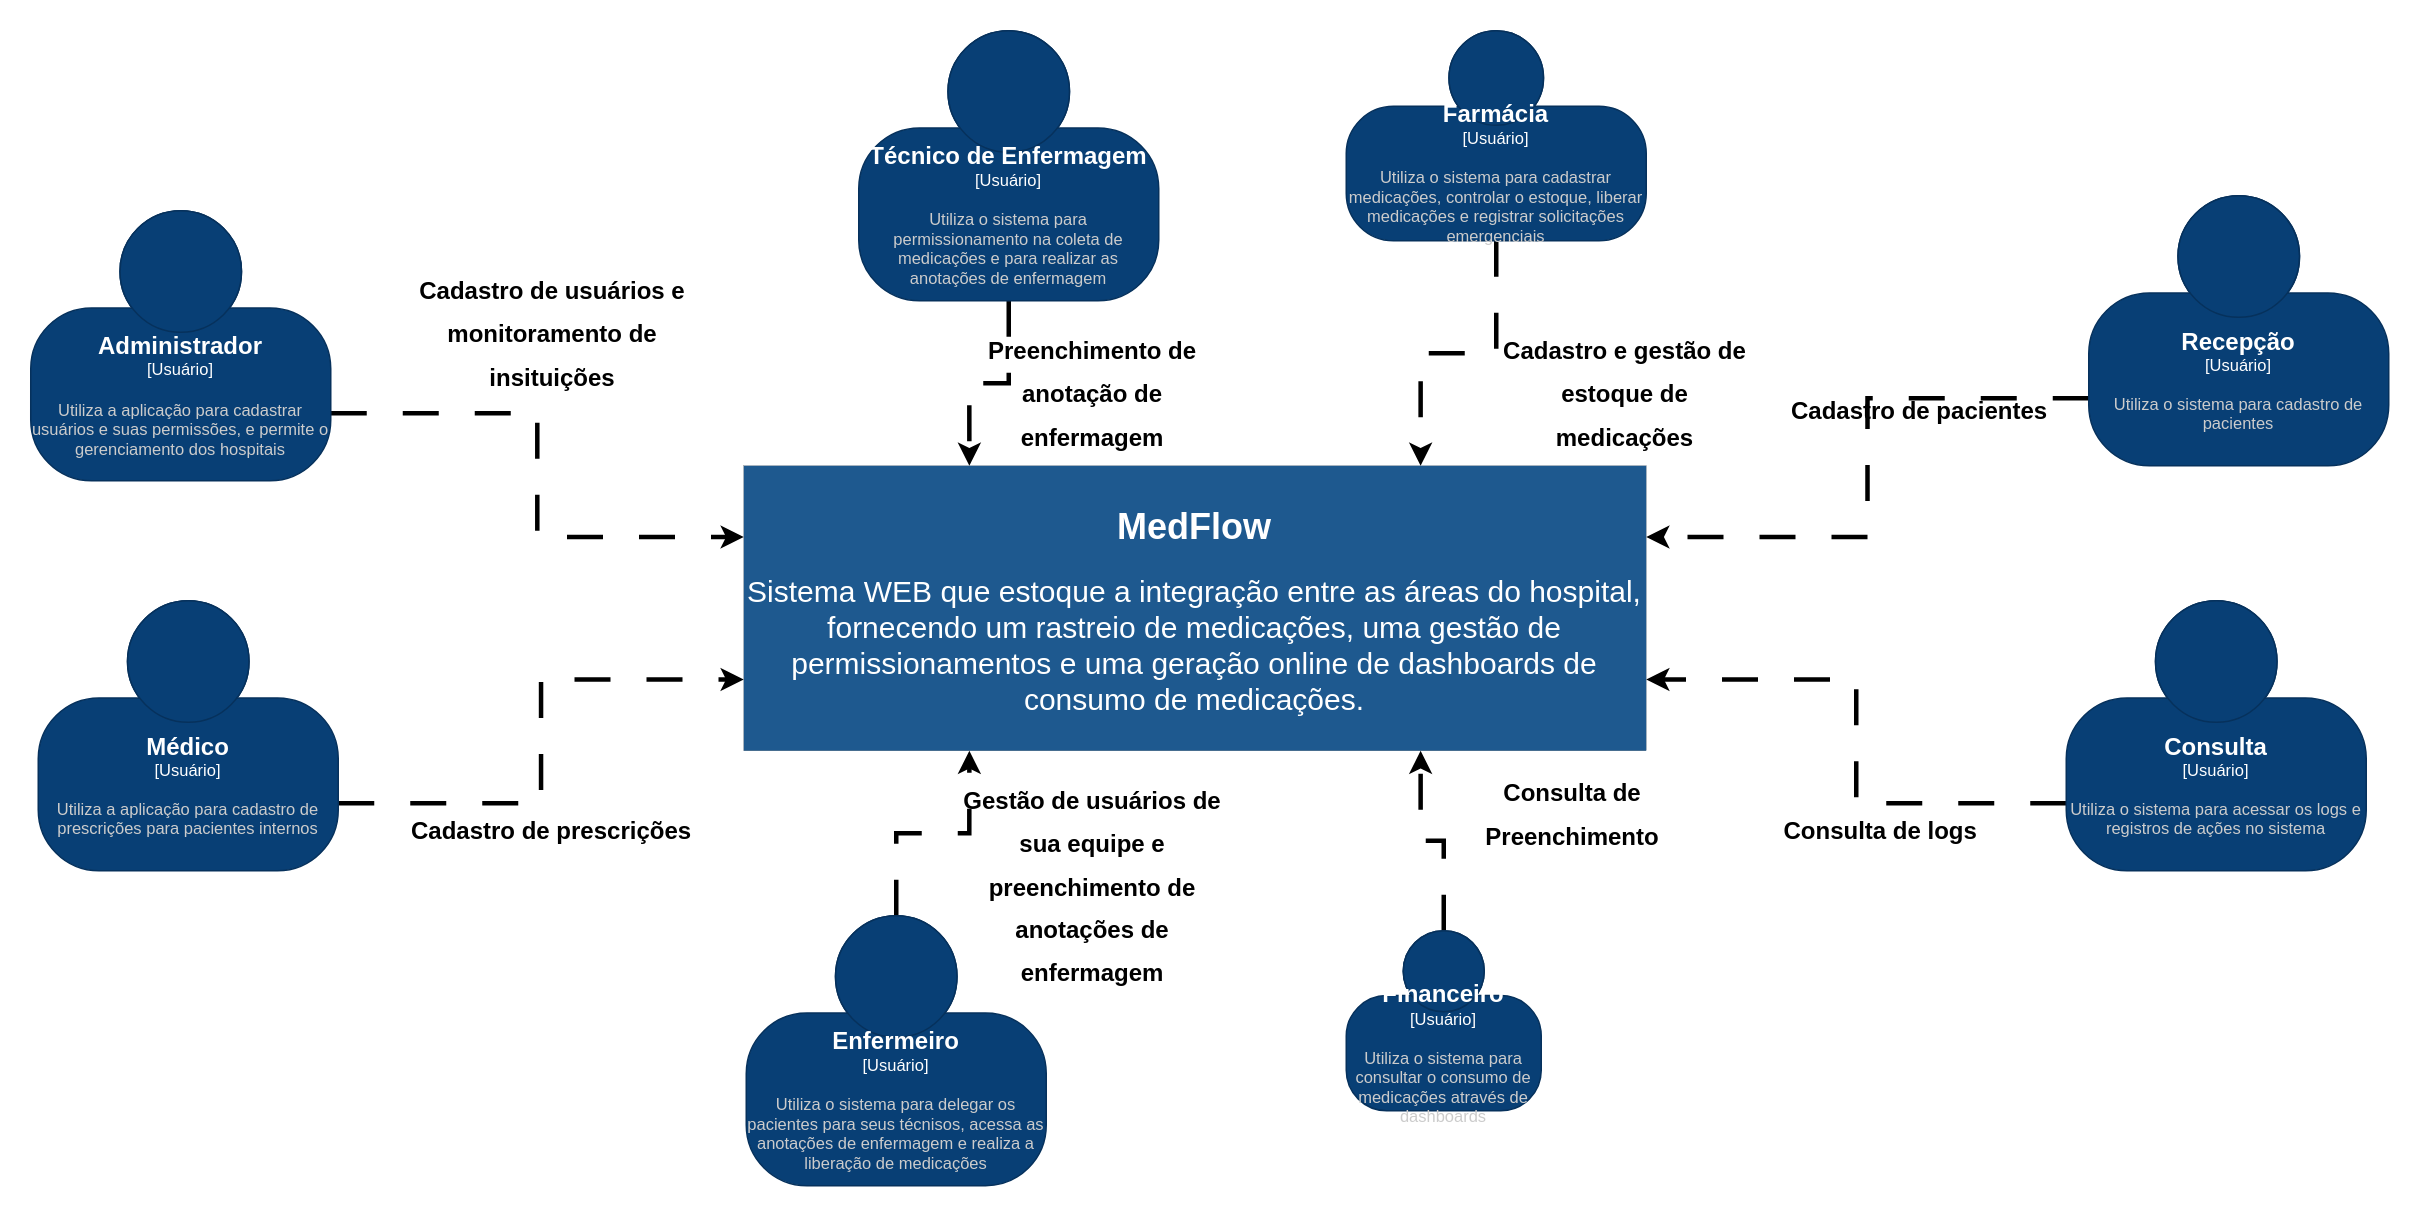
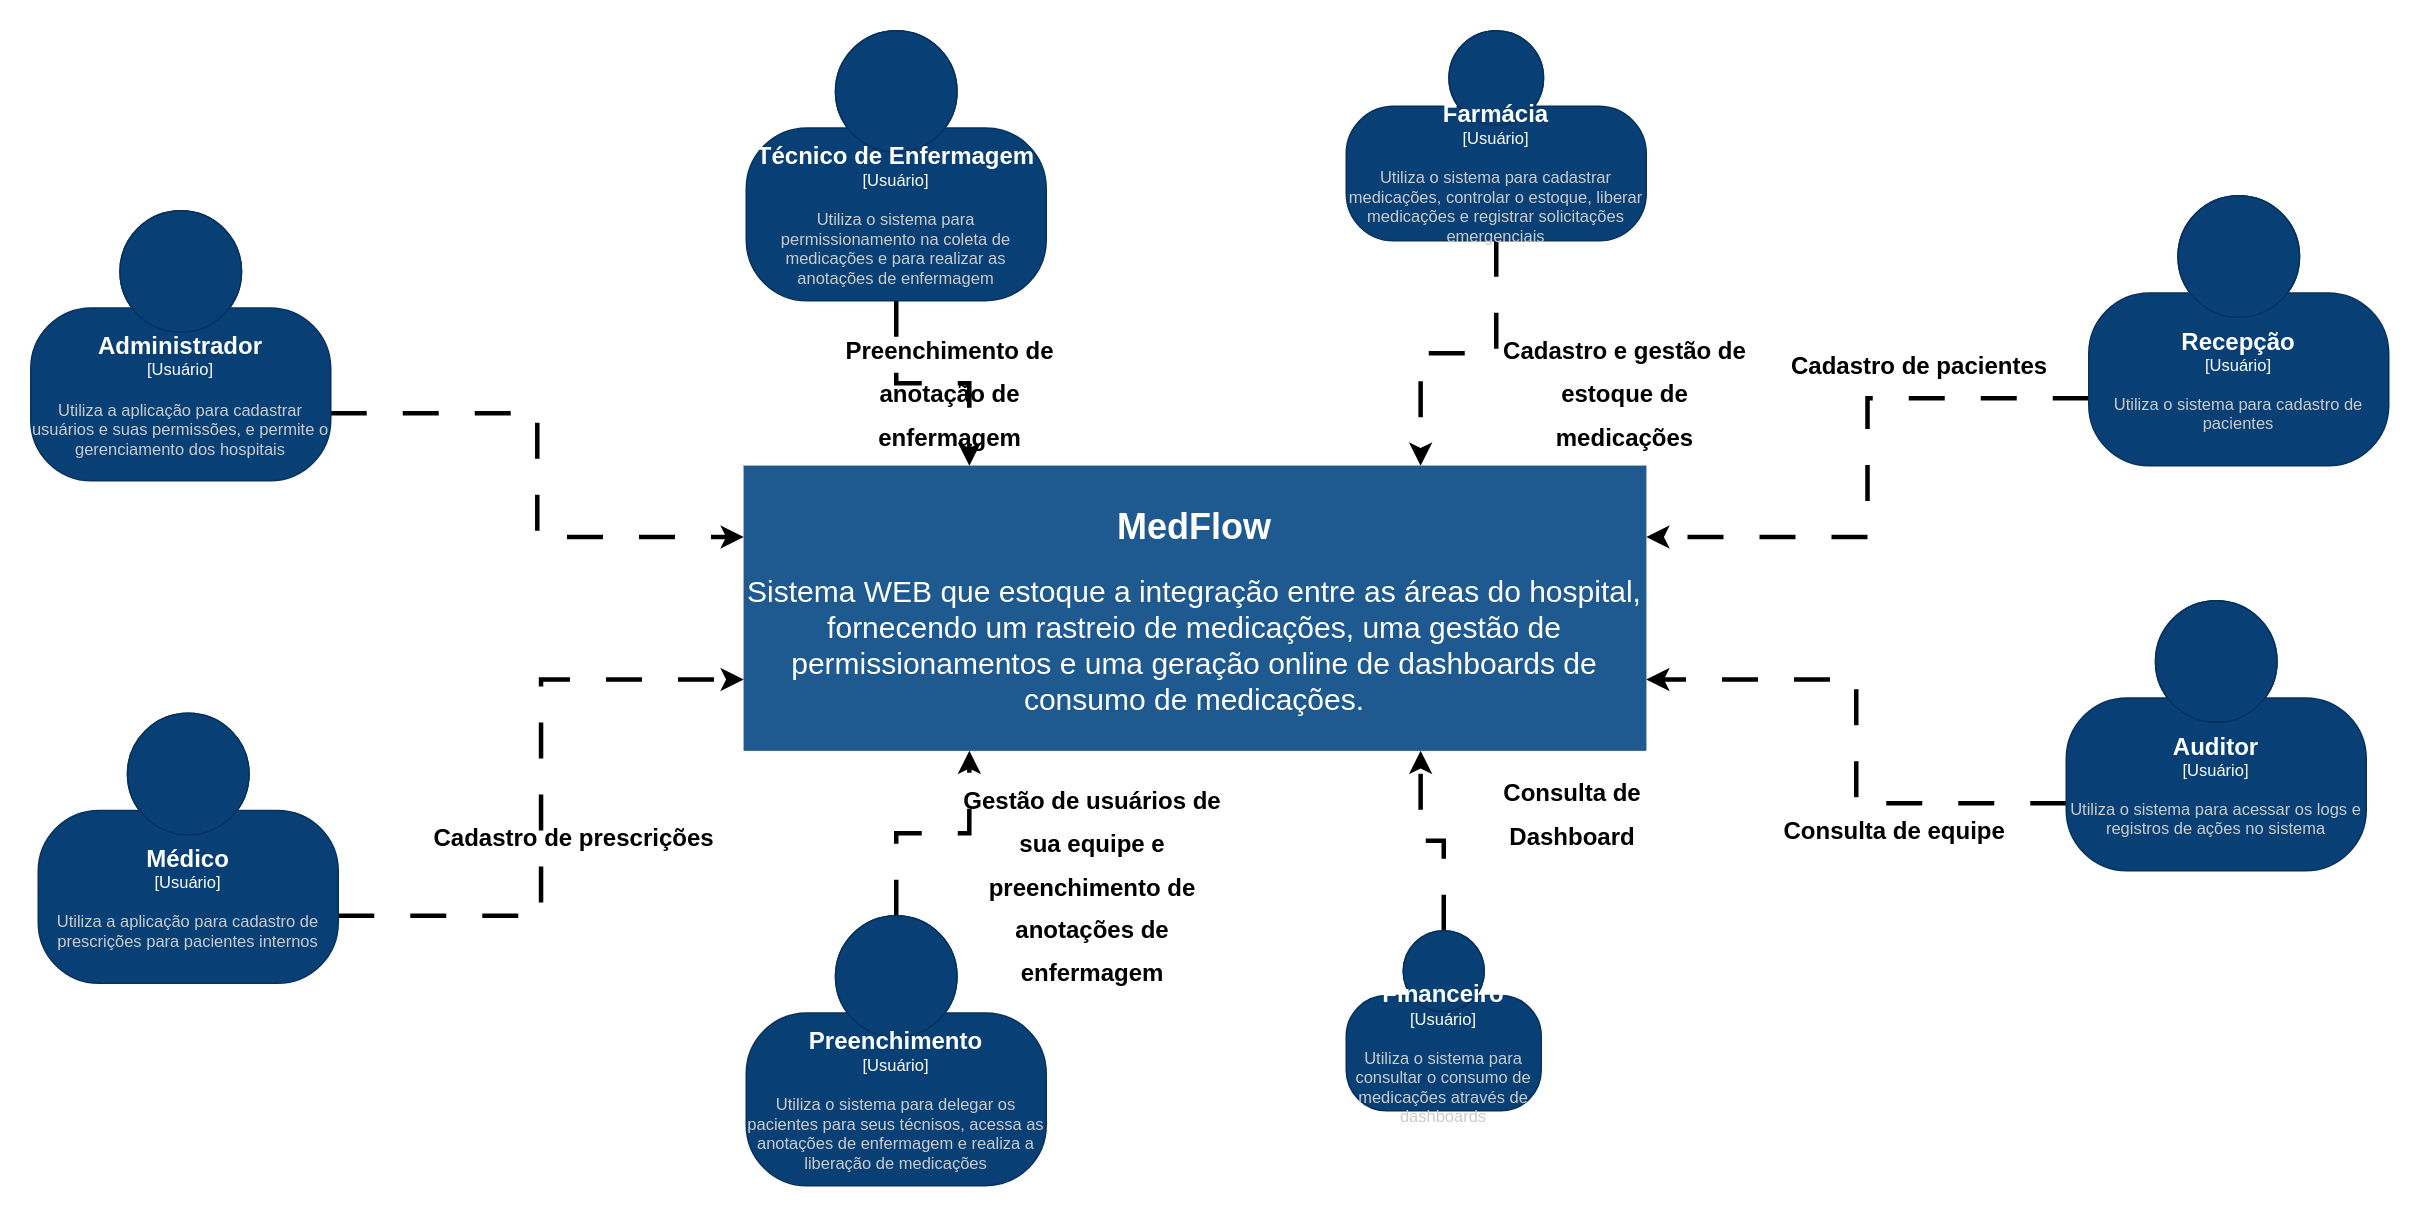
node "Técnico de Enfermagem [Usuário] Utiliza o sistema para permissionamento na coleta de medicações e para realizar as anotações de enfermagem": moved (1009, 166) -> (896, 166)
node "Cadastro de usuários e monitoramento de insituições": removed
node "Preenchimento de anotação de enfermagem": moved (1091, 383) -> (949, 383)
node "Cadastro de pacientes": moved (1924, 406) -> (1924, 361)
node "Médico [Usuário] Utiliza a aplicação para cadastro de prescrições para pacientes internos": moved (188, 736) -> (188, 848)
node "Consulta de Preenchimento": label "Consulta de Preenchimento" -> "Consulta de Dashboard"
node "Consulta [Usuário] Utiliza o sistema para acessar os logs e registros de ações no sistema": label "Consulta [Usuário] Utiliza o sistema para acessar os logs e registros de ações no sistema" -> "Auditor [Usuário] Utiliza o sistema para acessar os logs e registros de ações no sistema"
node "Consulta de logs": label "Consulta de logs" -> "Consulta de equipe"
node "Cadastro de prescrições": moved (551, 826) -> (574, 833)
node "Enfermeiro [Usuário] Utiliza o sistema para delegar os pacientes para seus técnisos, acessa as anotações de enfermagem e realiza a liberação de medicações": label "Enfermeiro [Usuário] Utiliza o sistema para delegar os pacientes para seus técnisos, acessa as anotações de enfermagem e realiza a liberação de medicações" -> "Preenchimento [Usuário] Utiliza o sistema para delegar os pacientes para seus técnisos, acessa as anotações de enfermagem e realiza a liberação de medicações"
